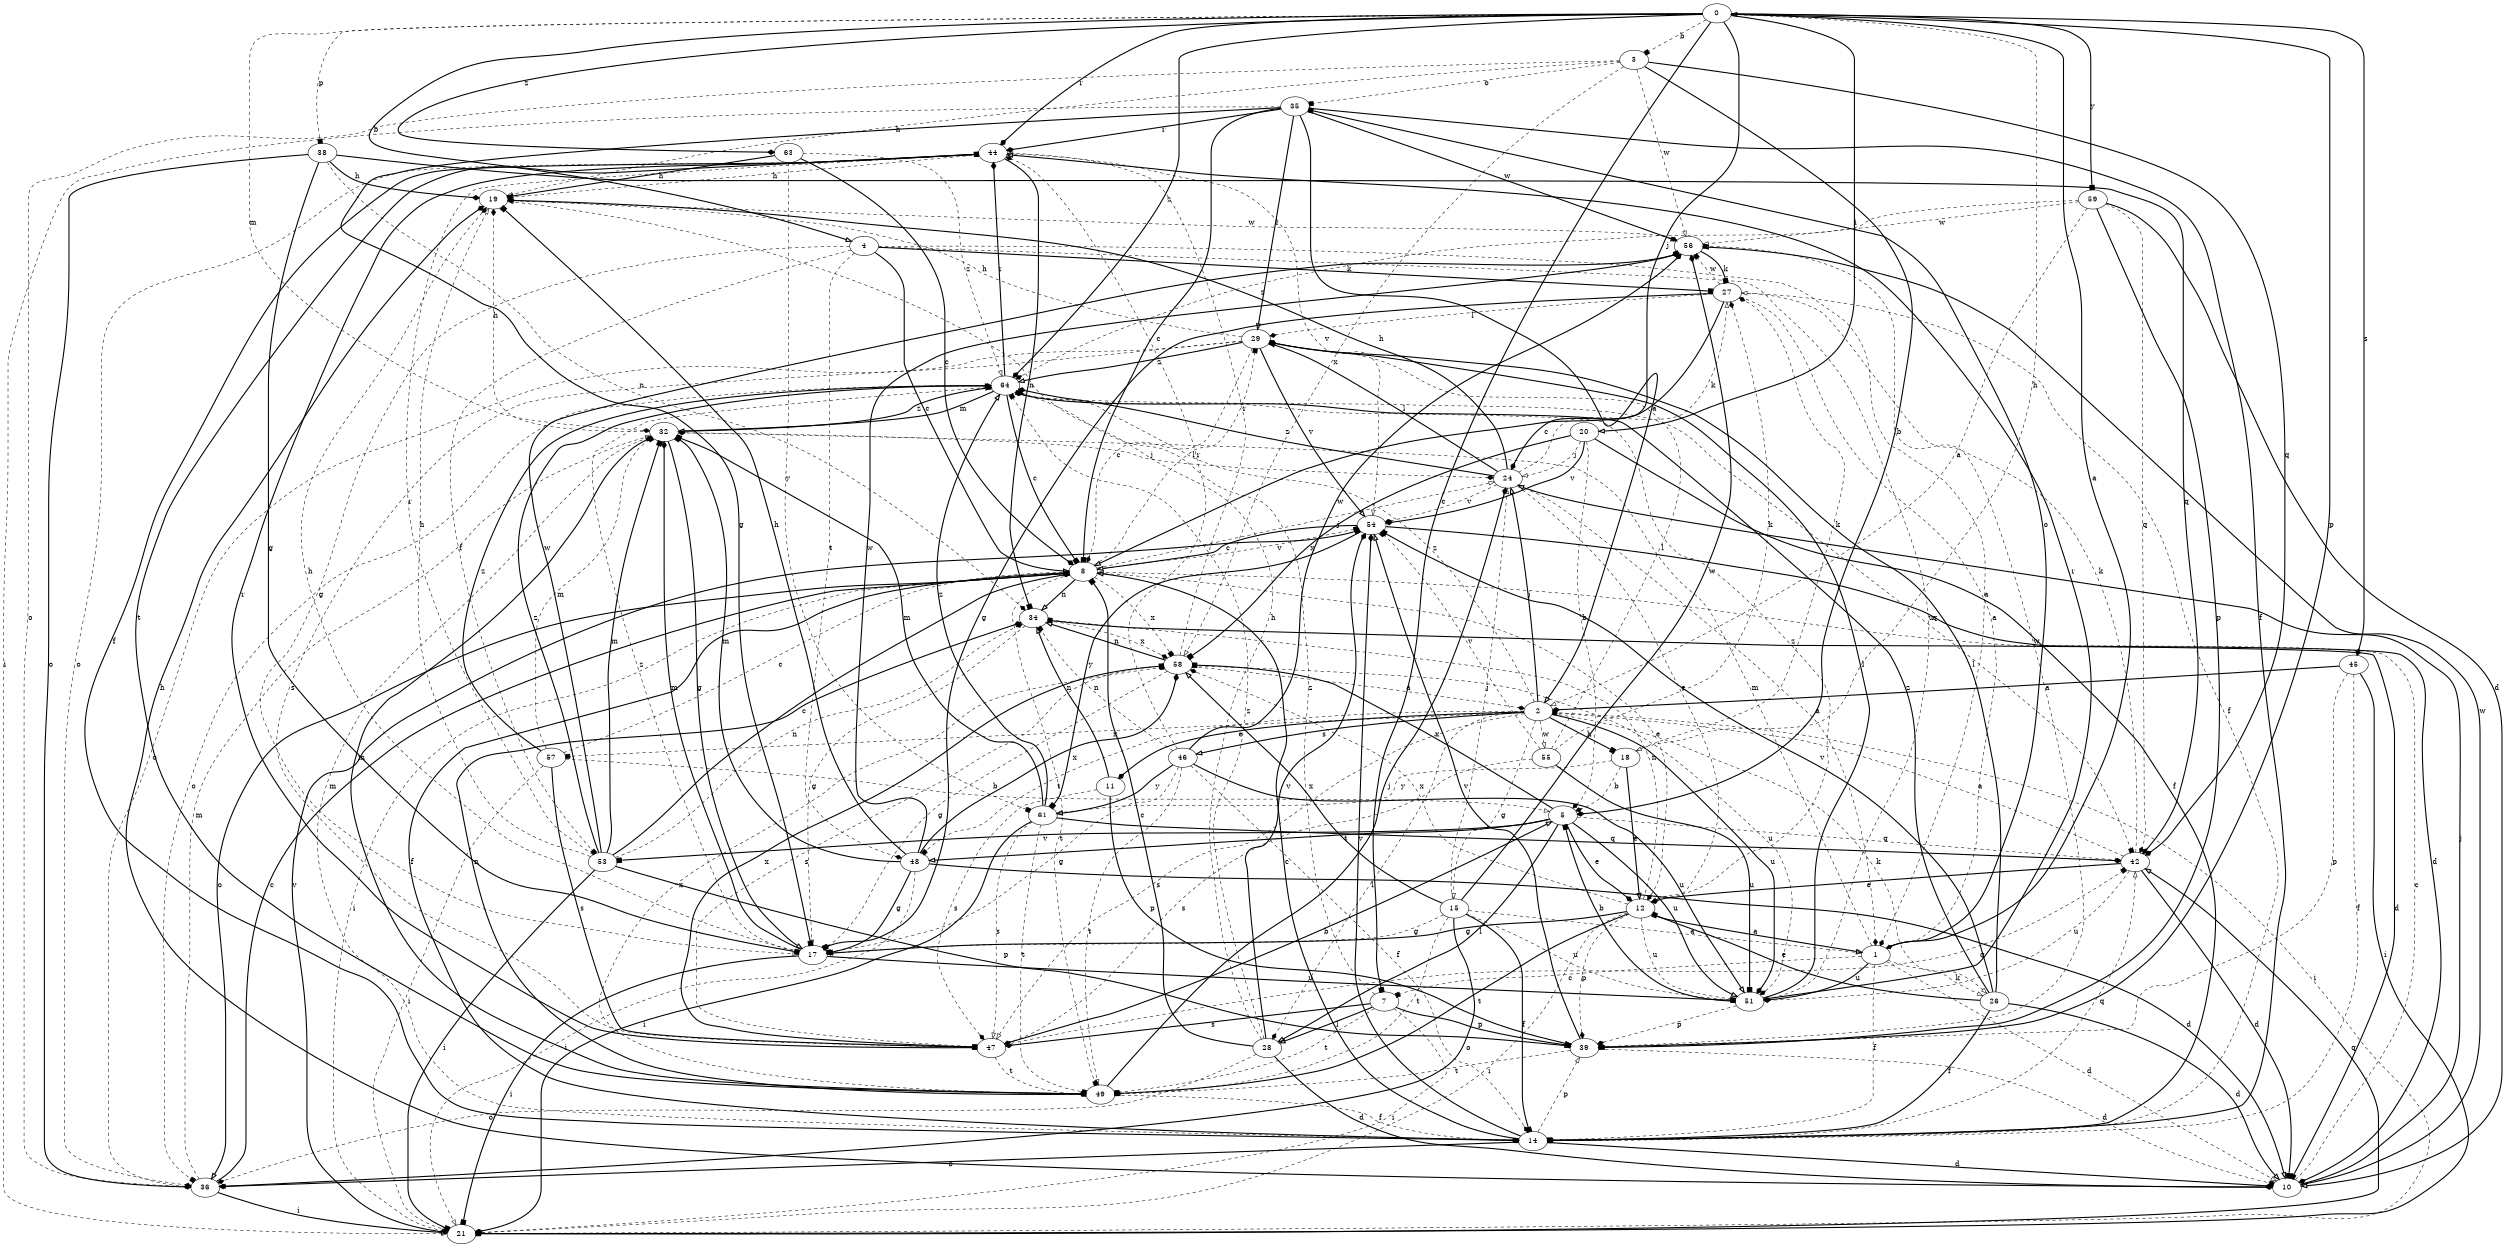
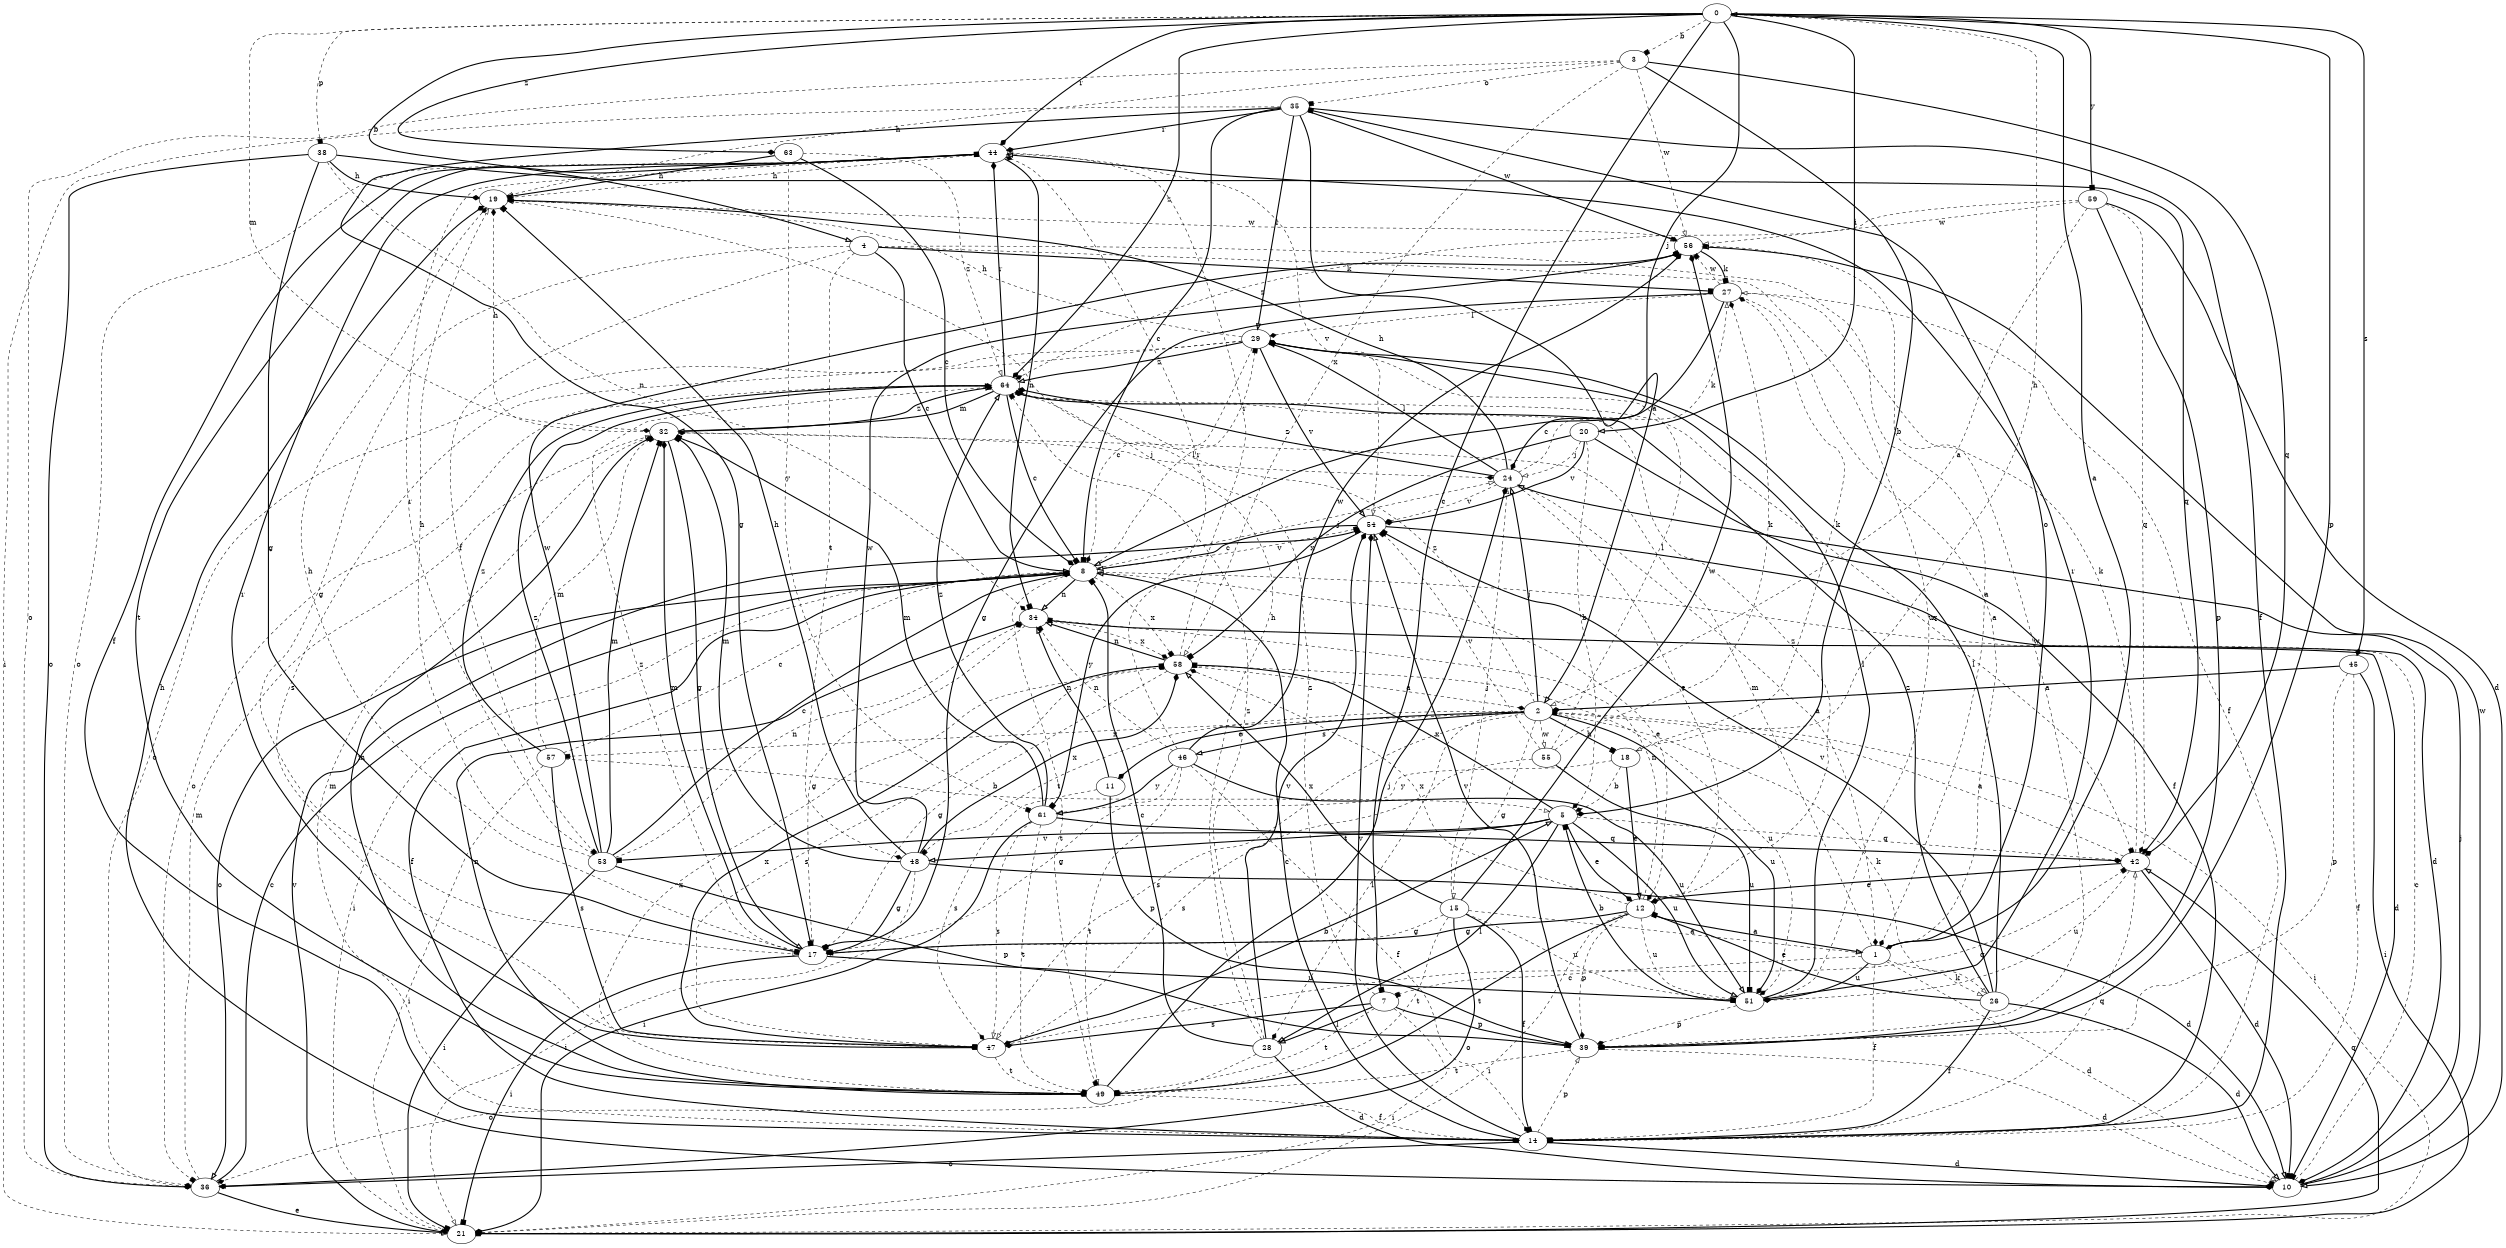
edge "36" -> "21": label "i" -> "e"
